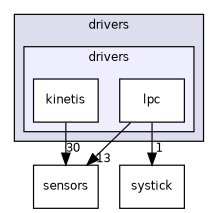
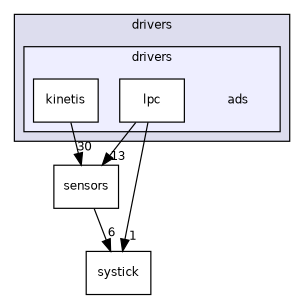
node "ads": added
edge "sensors" -> "systick": added
